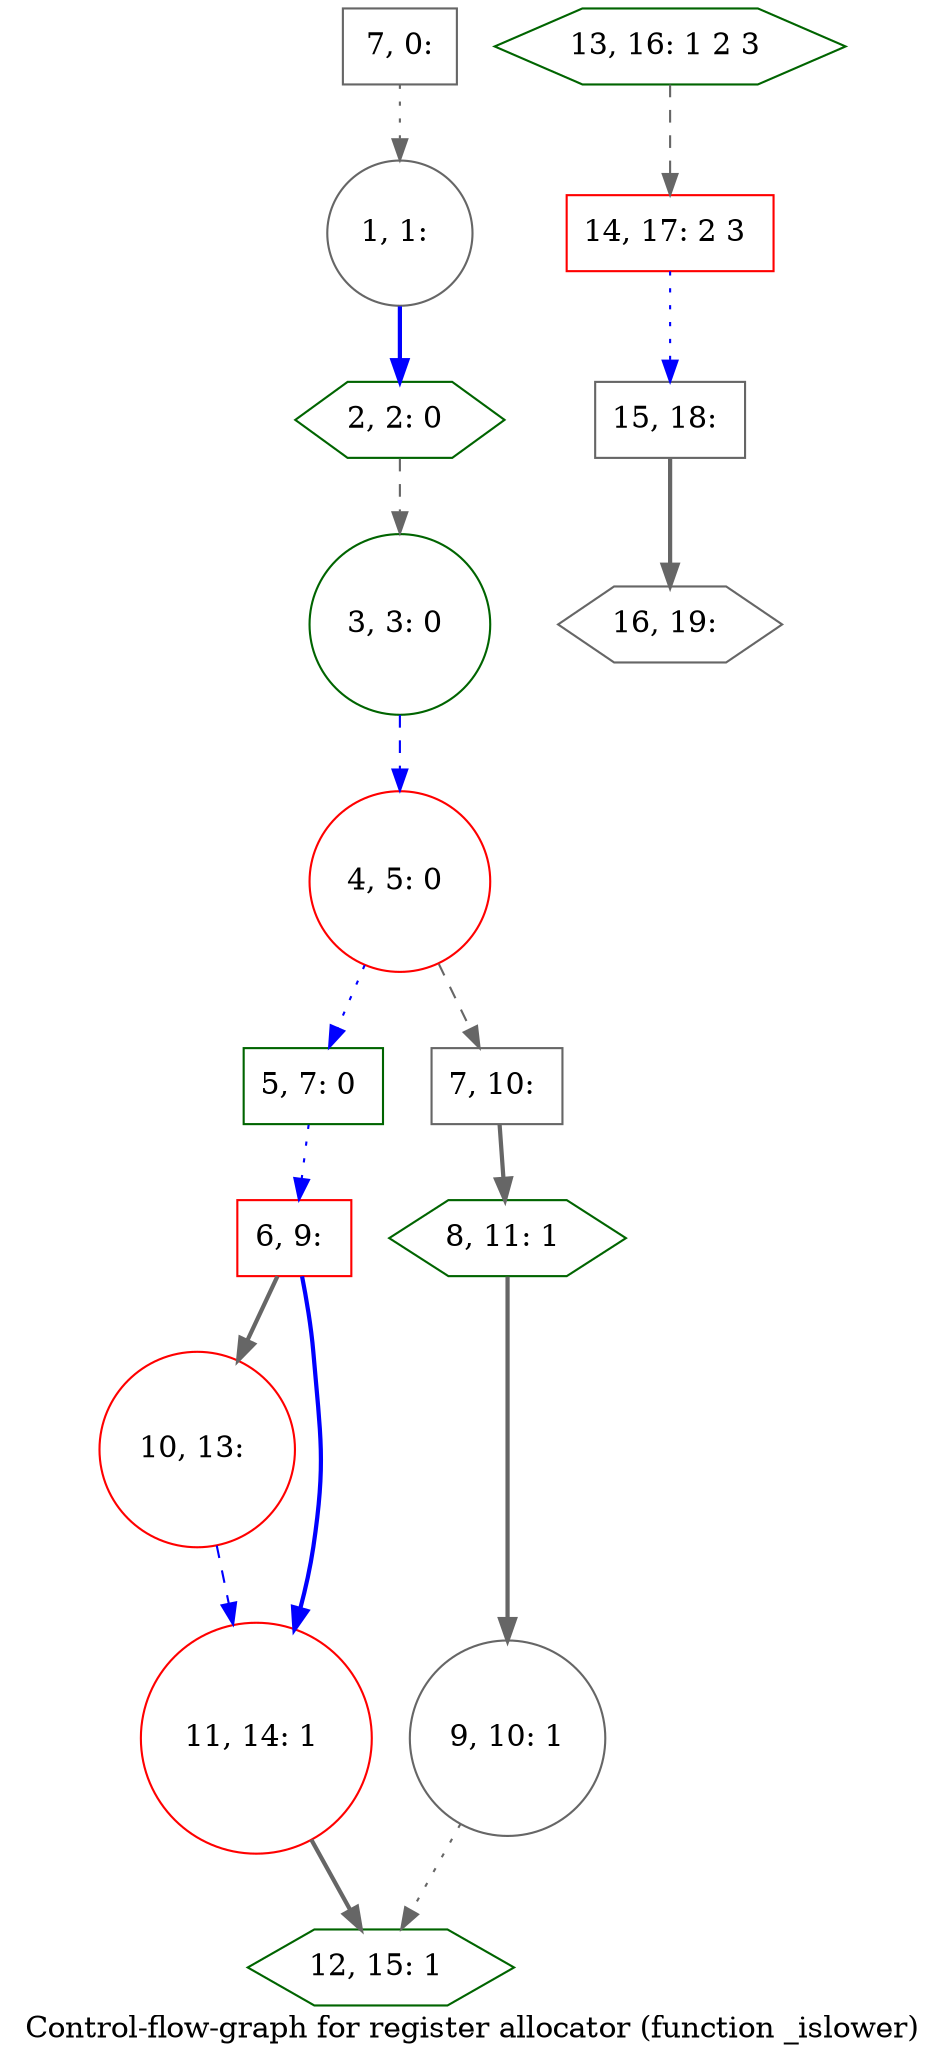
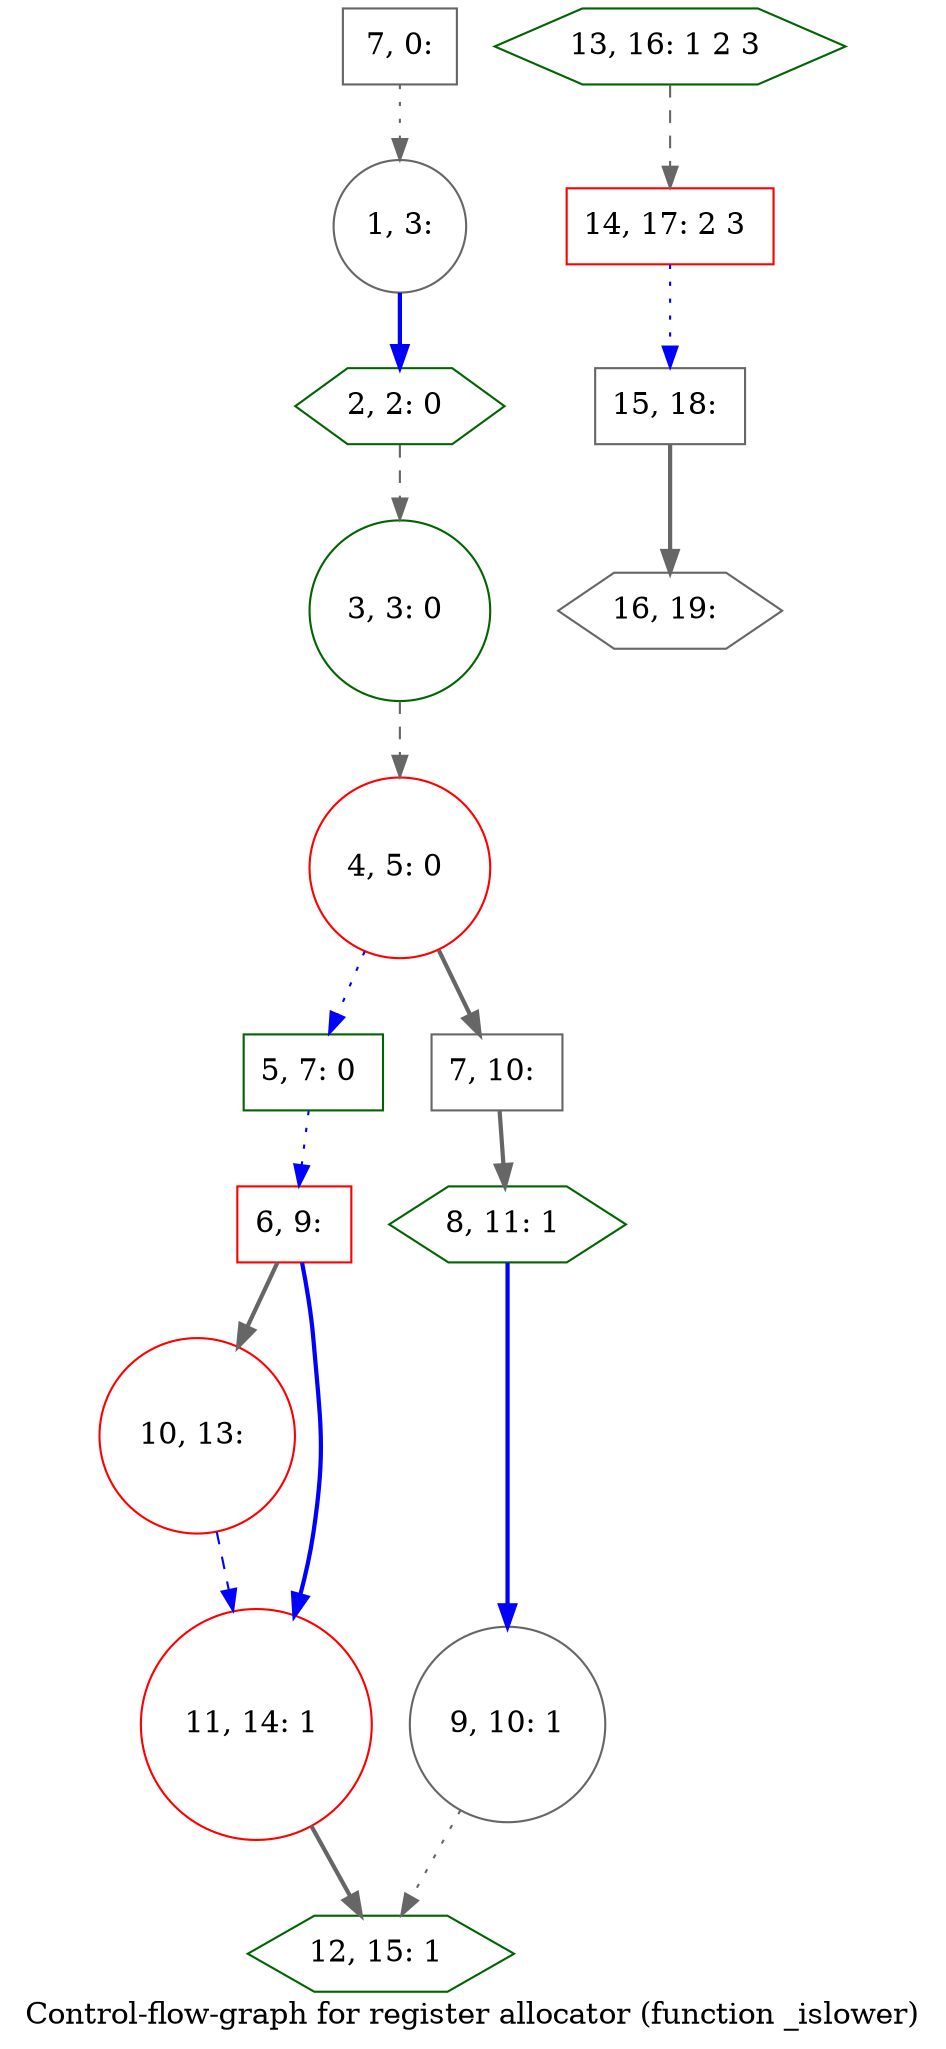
node "1, 1:": label "1, 1:" -> "1, 3:"
edge "3, 3: 0" -> "4, 5: 0": color blue -> gray40
edge "4, 5: 0" -> "7, 10:": style dashed -> bold
edge "8, 11: 1" -> "9, 10: 1": color gray40 -> blue
